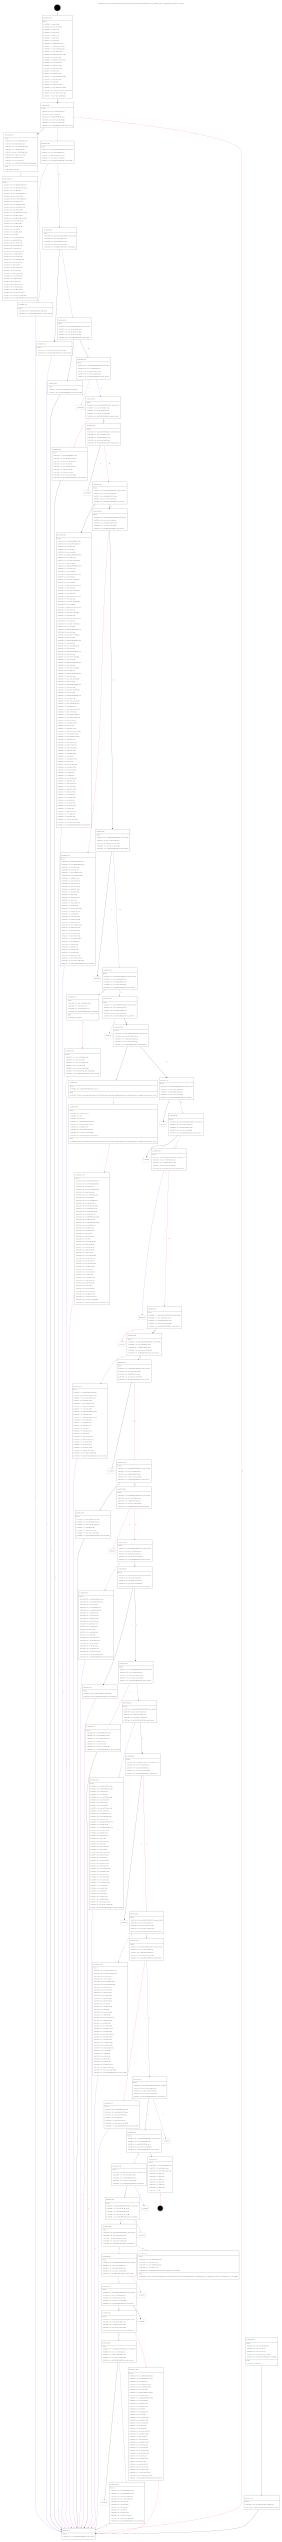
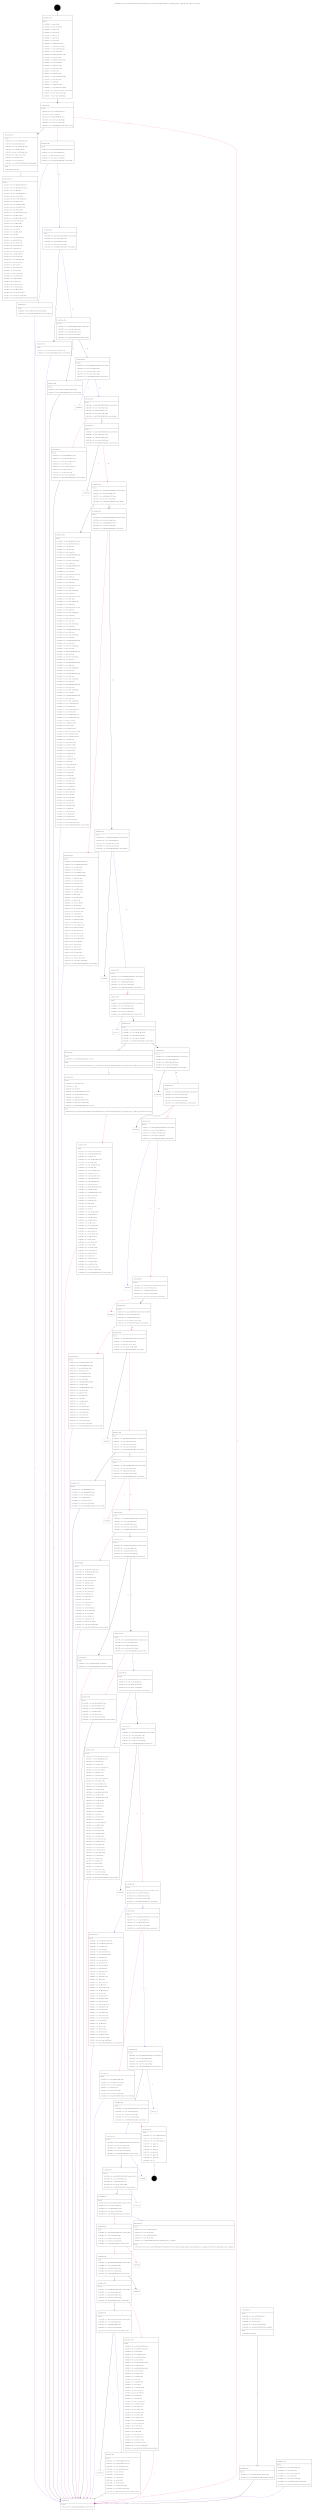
node "0x401b2e [19]": removed
